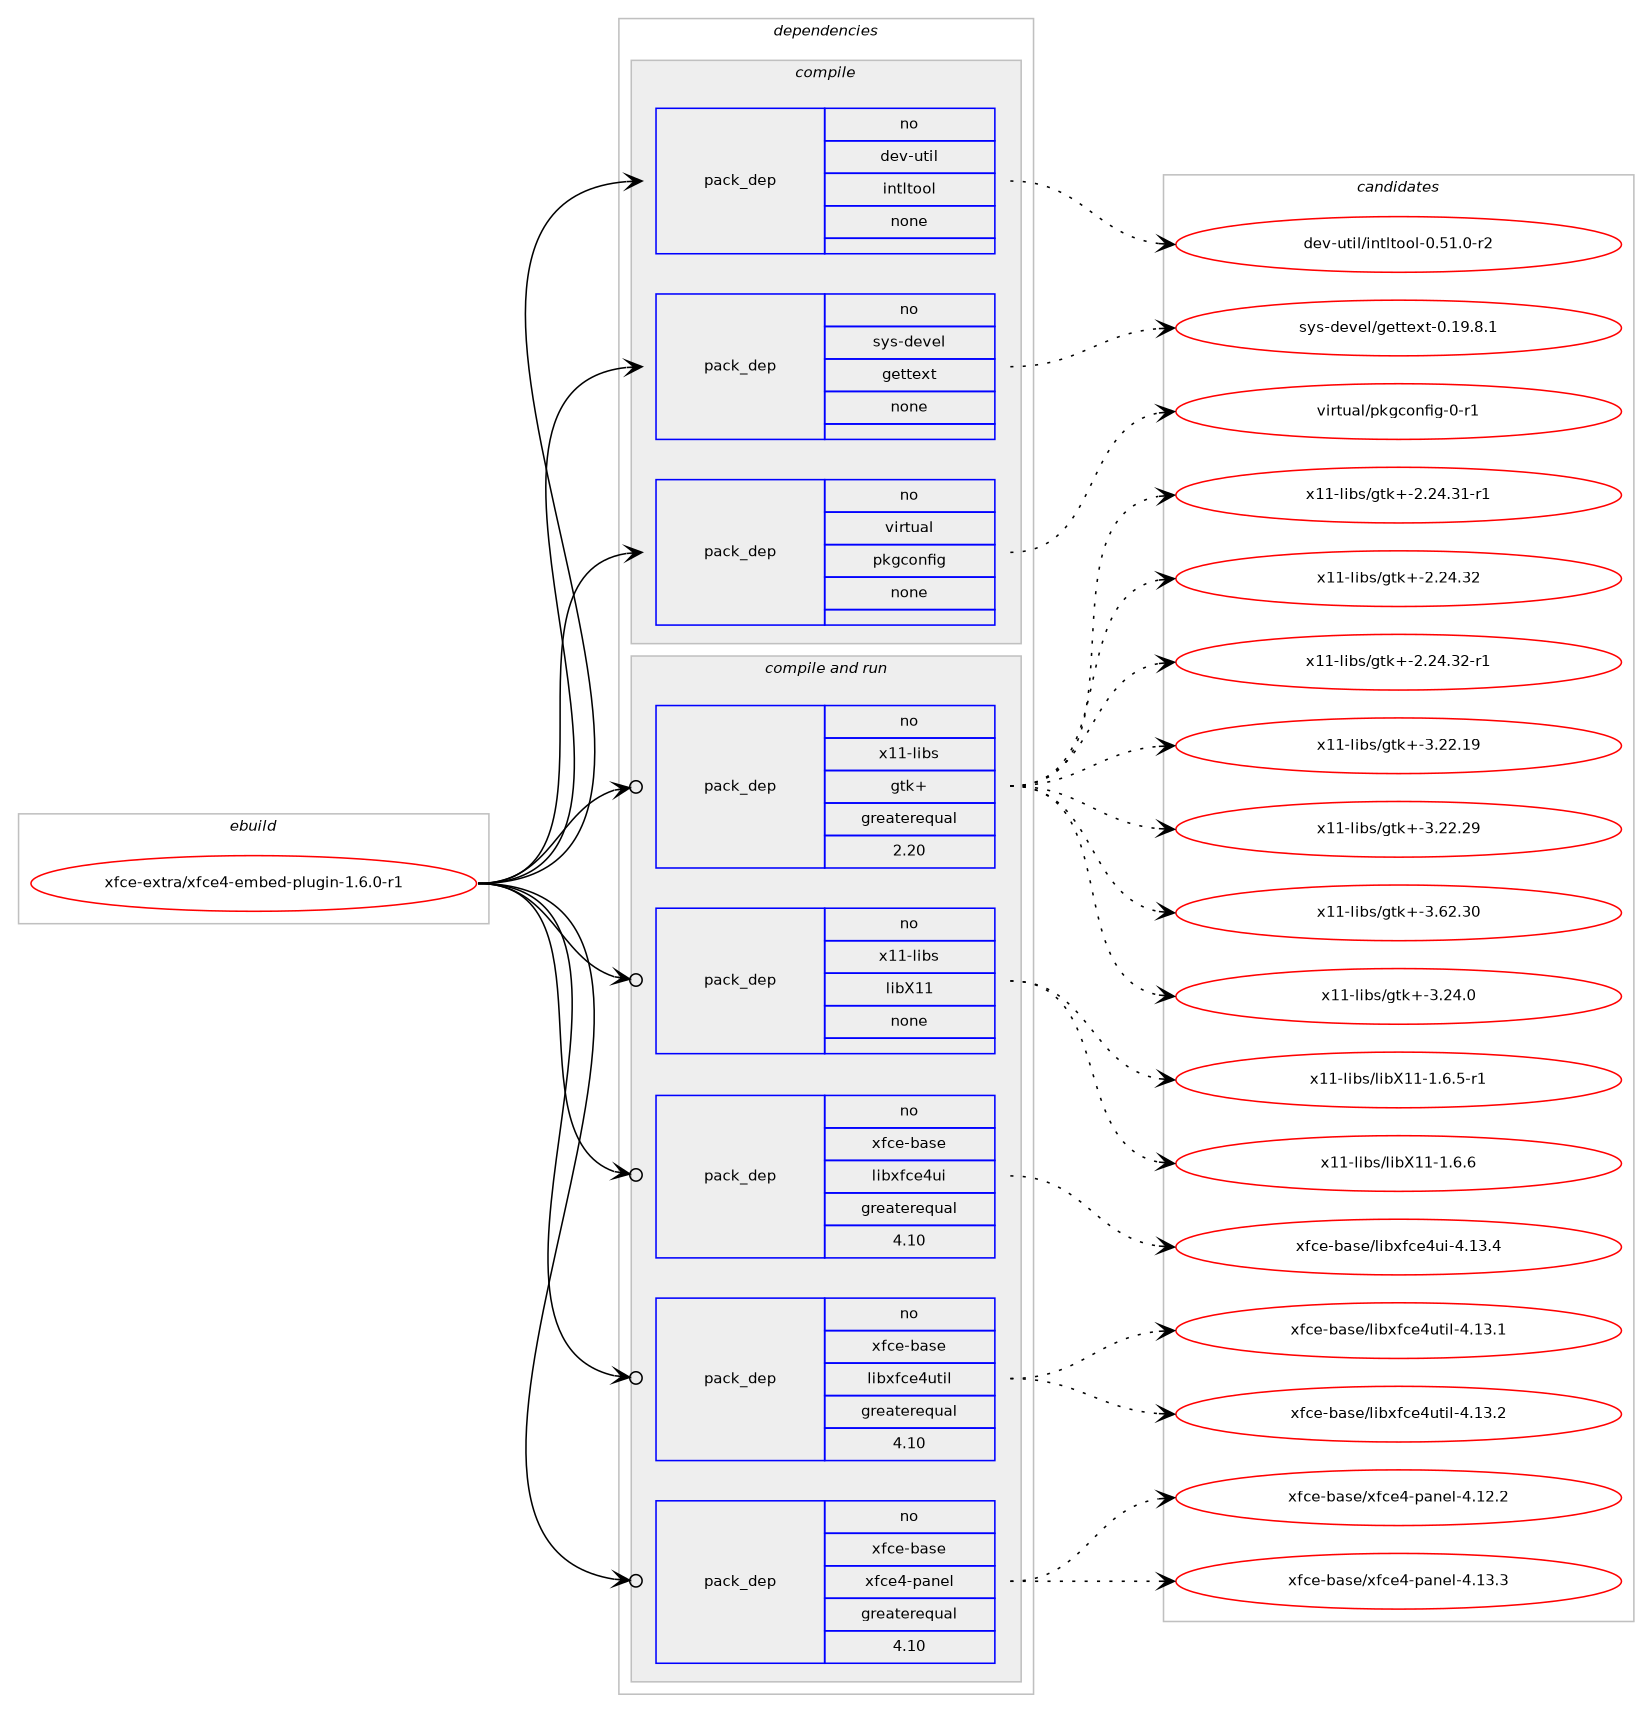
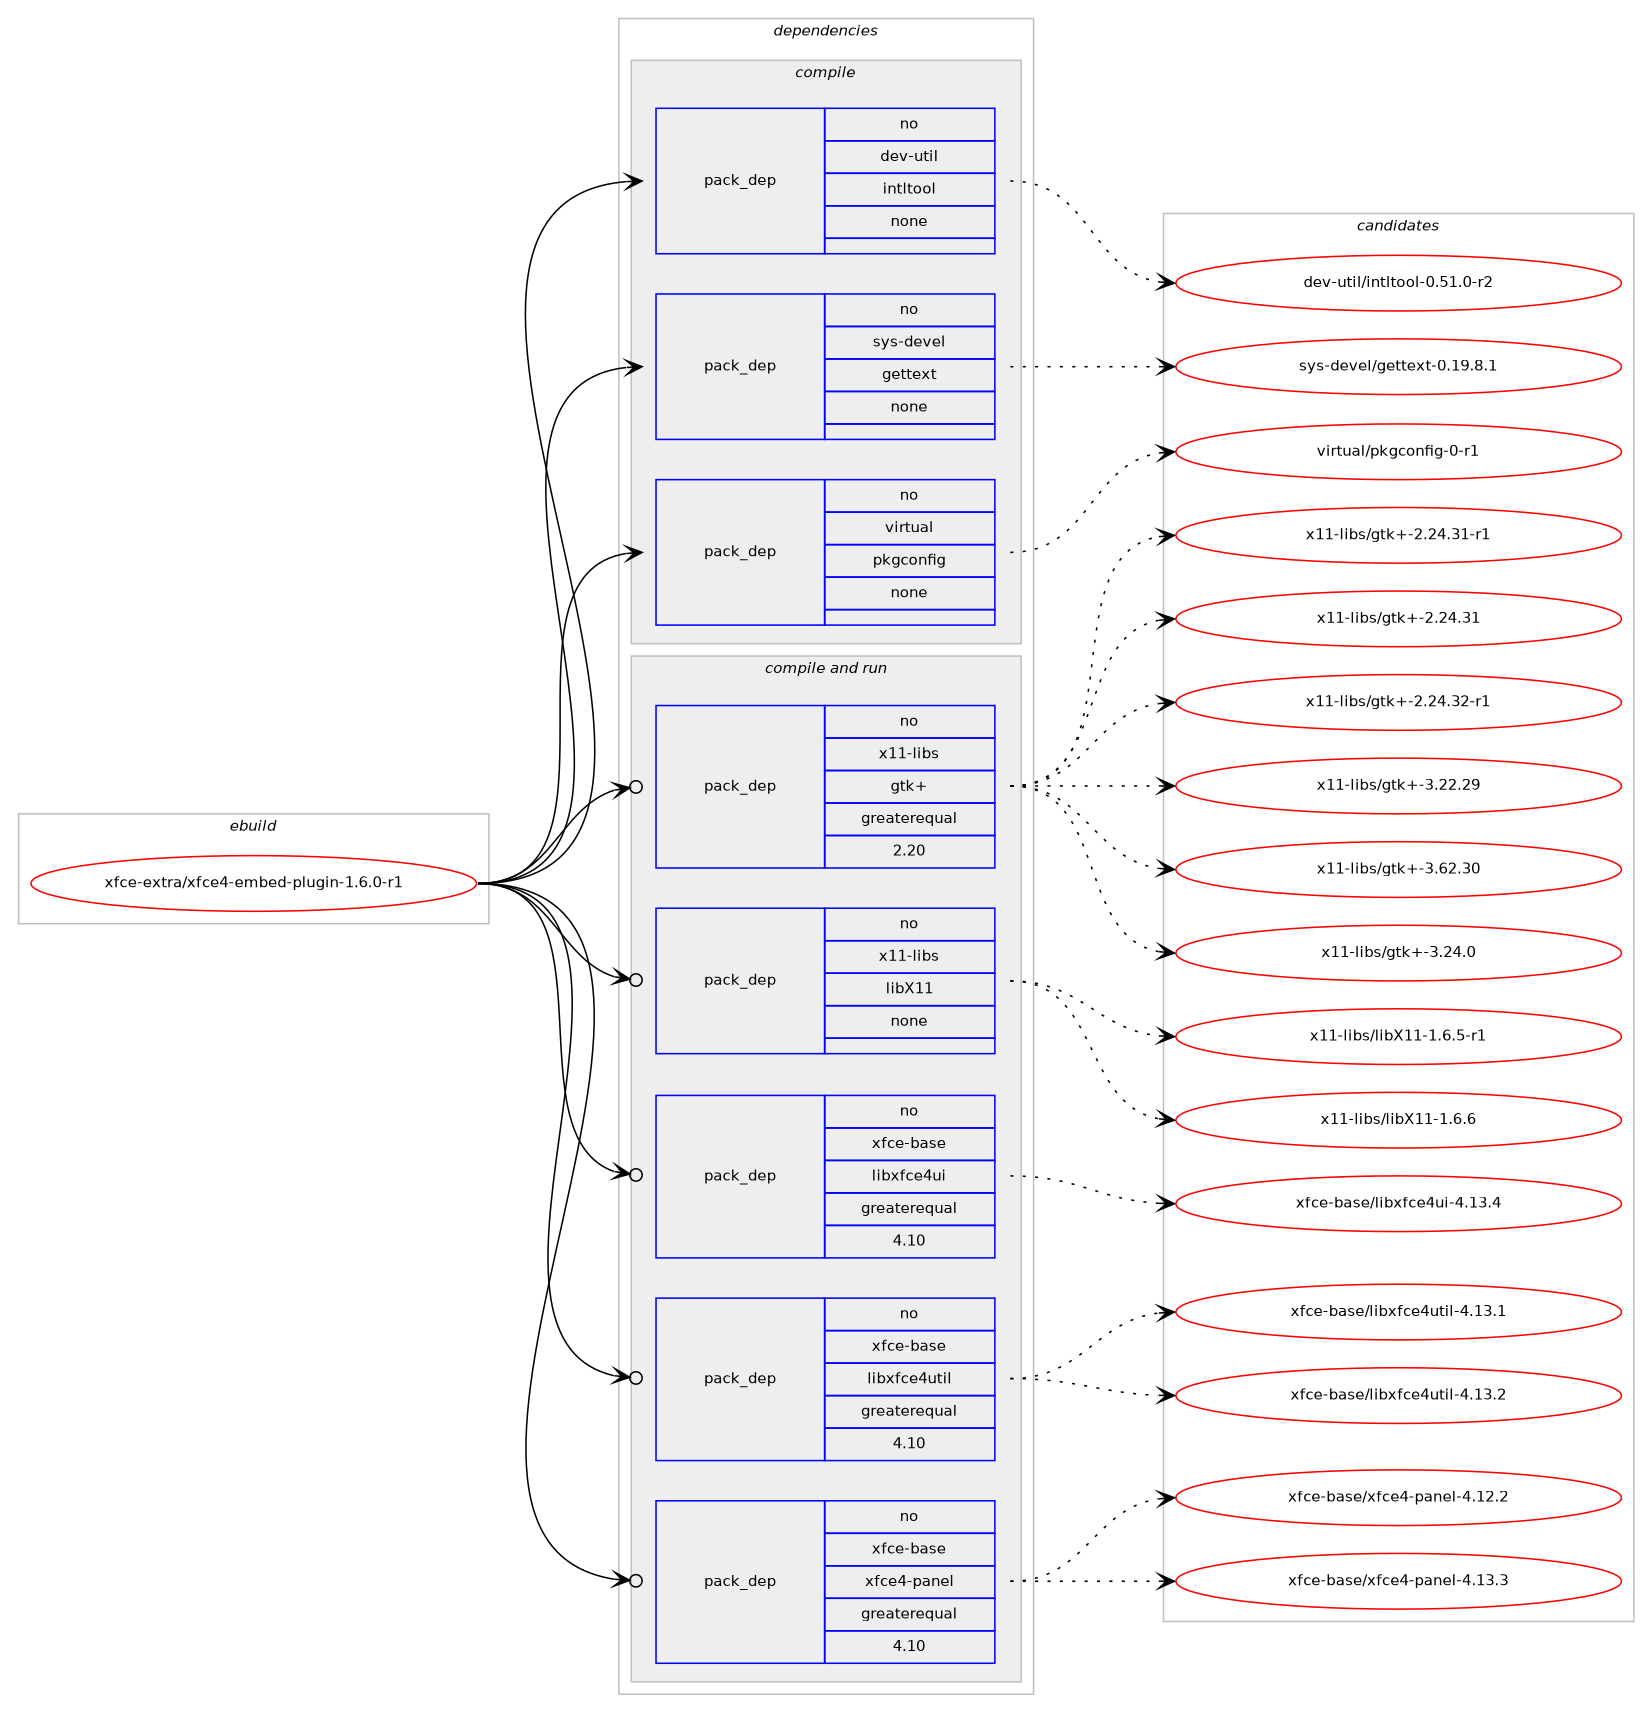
node "x11-libs/gtk+-2.24.32": label "x11-libs/gtk+-2.24.32" -> "x11-libs/gtk+-2.24.31"
node "x11-libs/gtk+-3.22.19": removed
